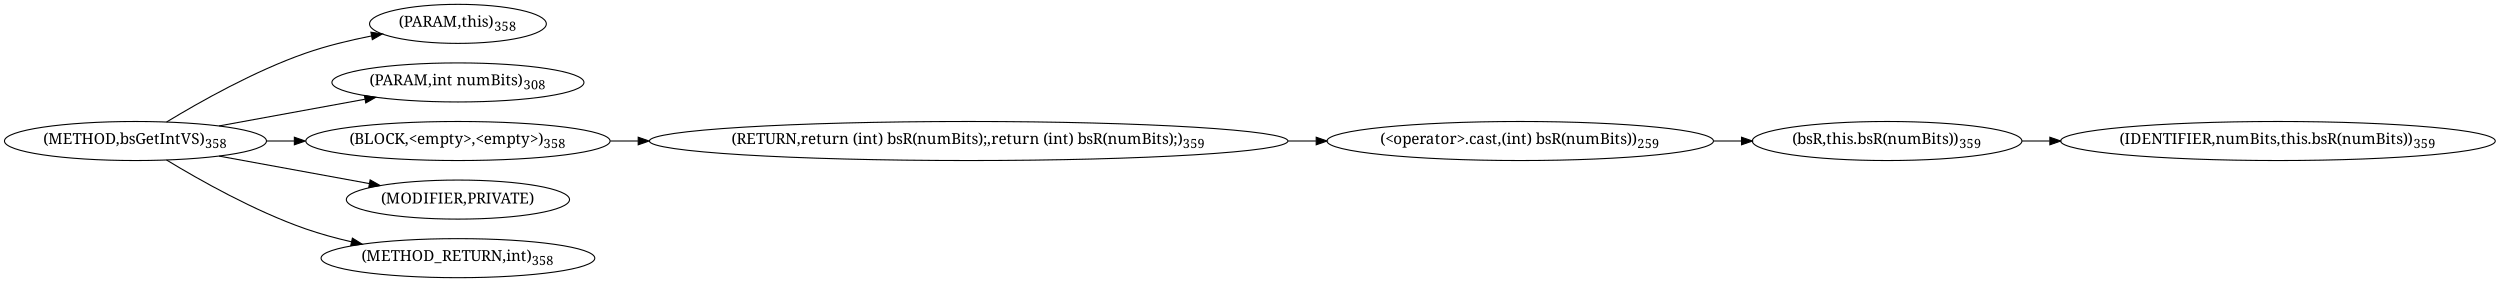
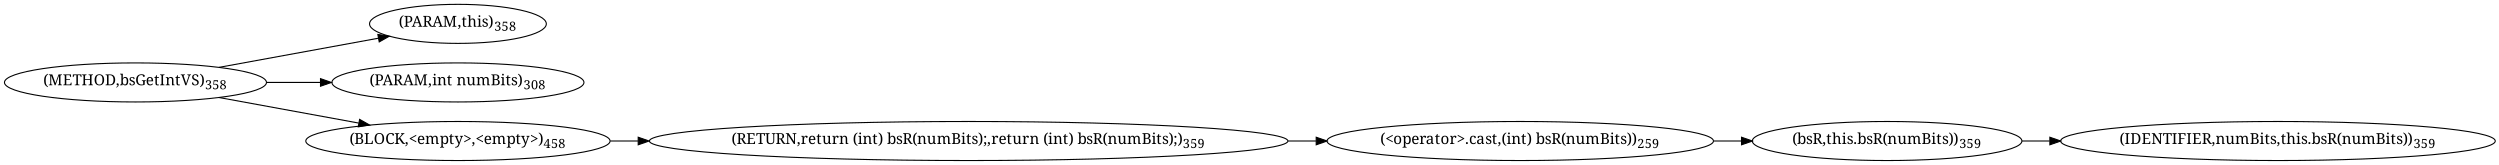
node "(BLOCK,<empty>,<empty>)": text "358" -> "458"
node "(MODIFIER,PRIVATE)": removed
node "(METHOD_RETURN,int)": removed
